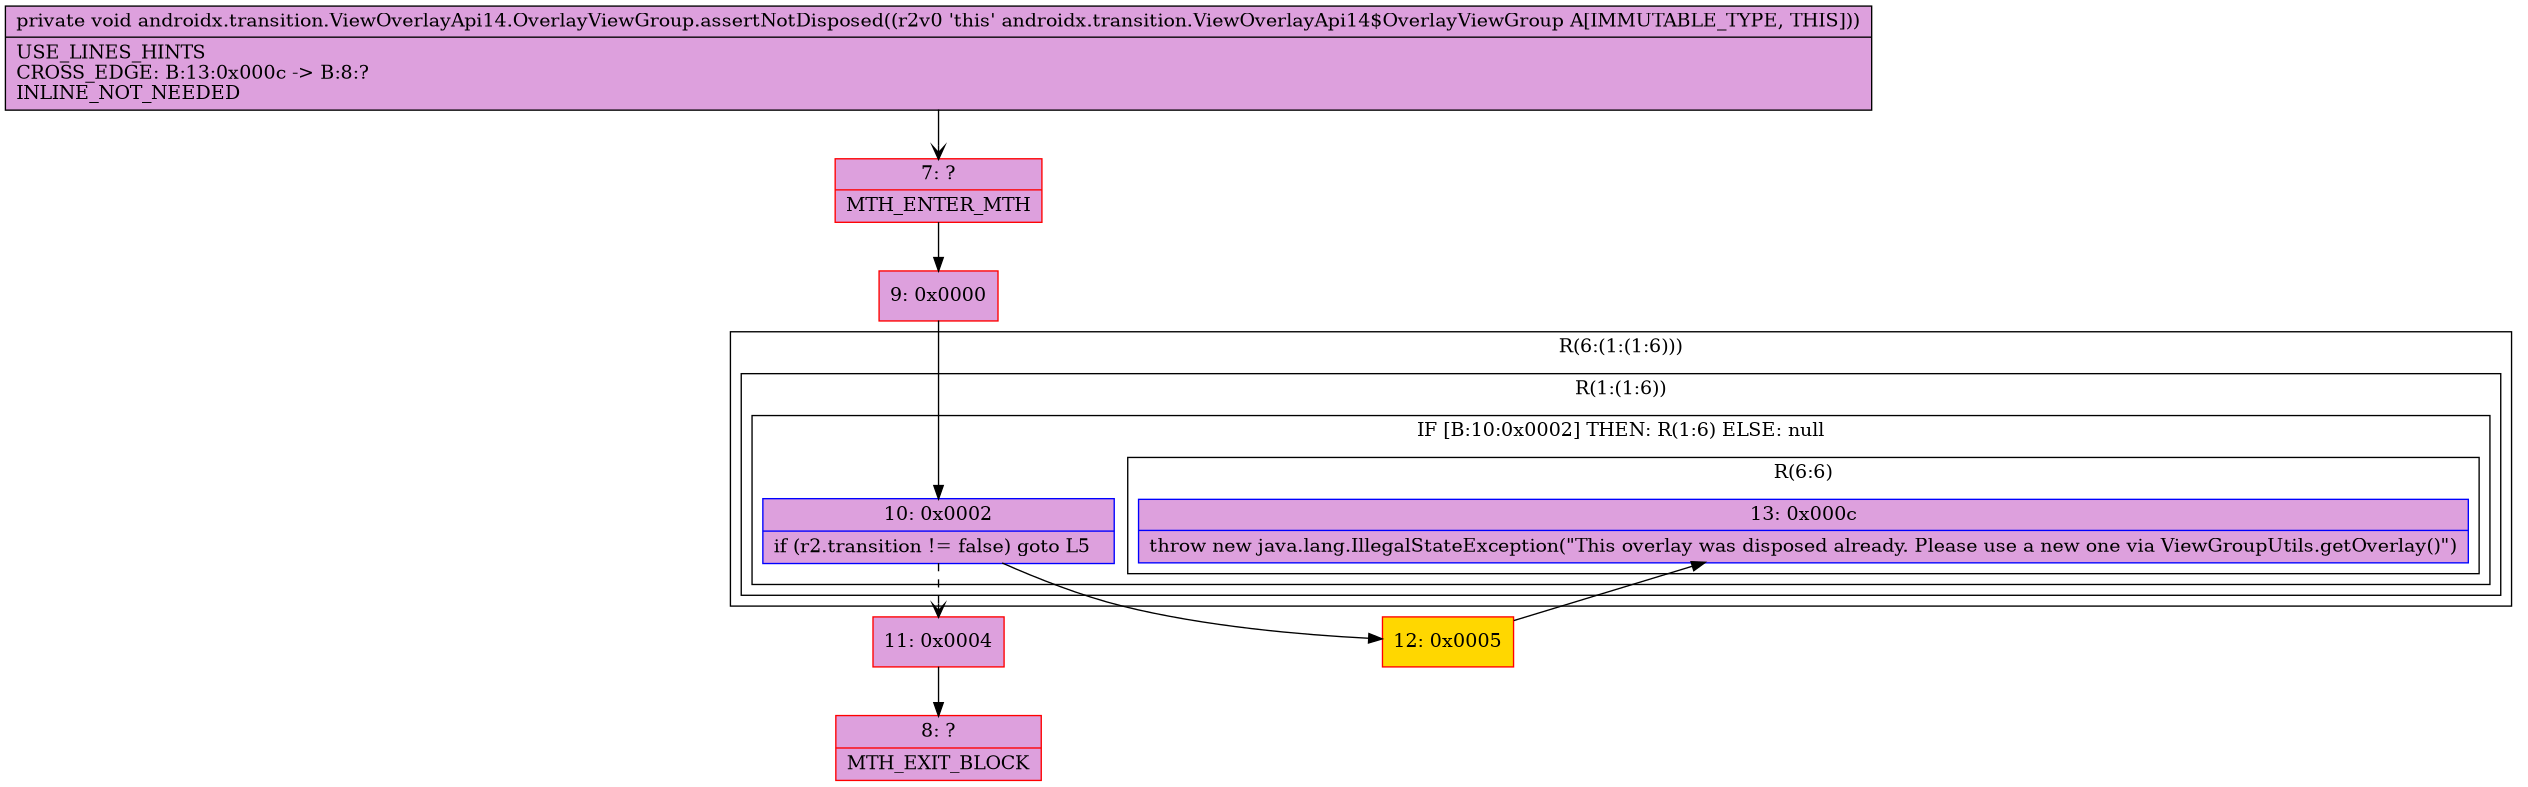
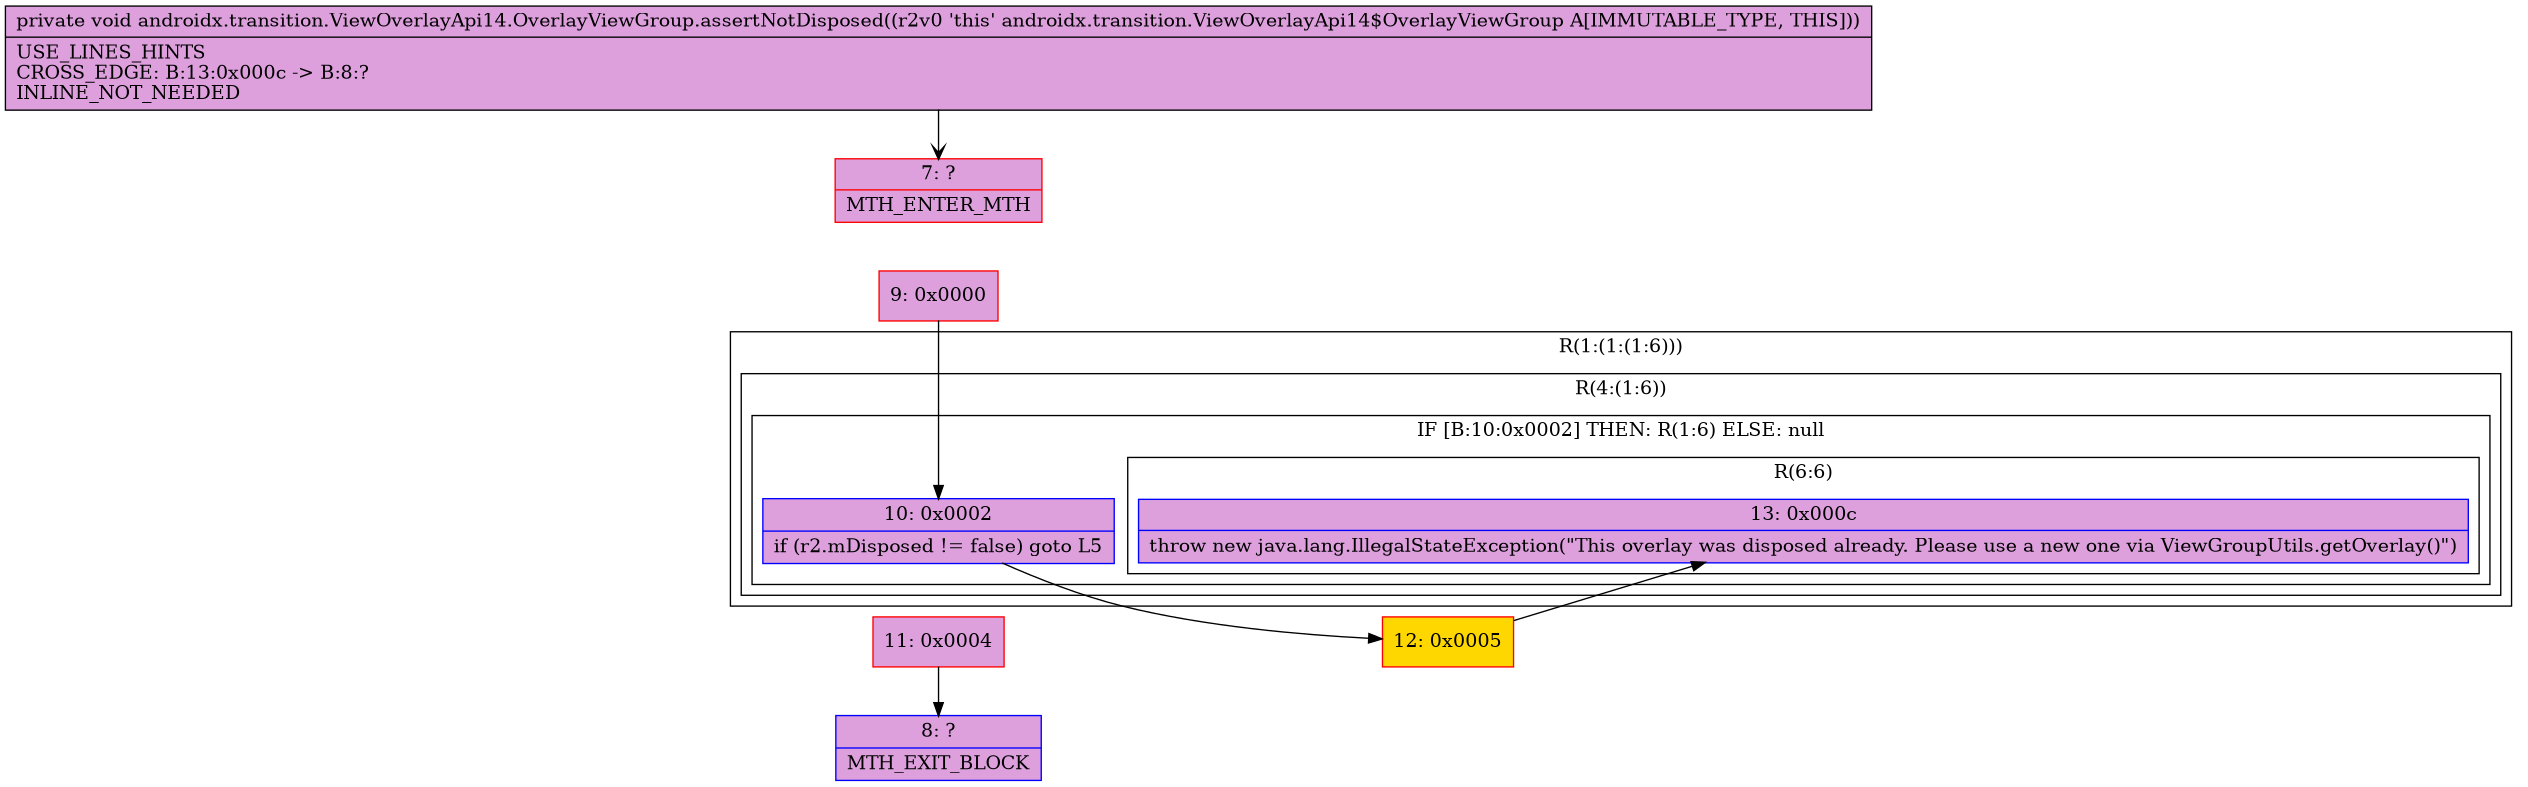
edge "7: ?" -> "9: 0x0000": removed
cluster "R(6:(1:(1:6)))": label "R(6:(1:(1:6)))" -> "R(1:(1:(1:6)))"
cluster "R(1:(1:6))": label "R(1:(1:6))" -> "R(4:(1:6))"
node "10: 0x0002": text "if (r2.transition != false) goto L5" -> "if (r2.mDisposed != false) goto L5"
edge "10: 0x0002" -> "11: 0x0004": removed
node "8: ?": color red -> blue
